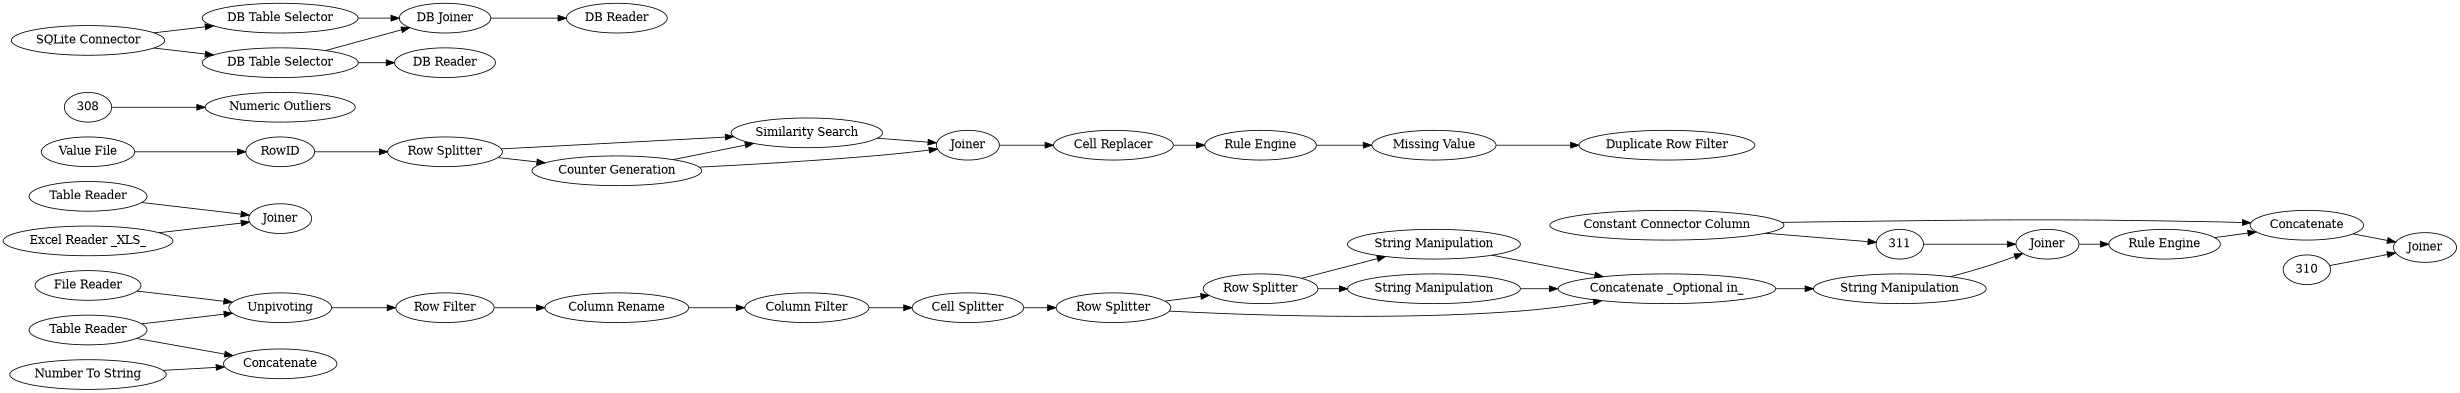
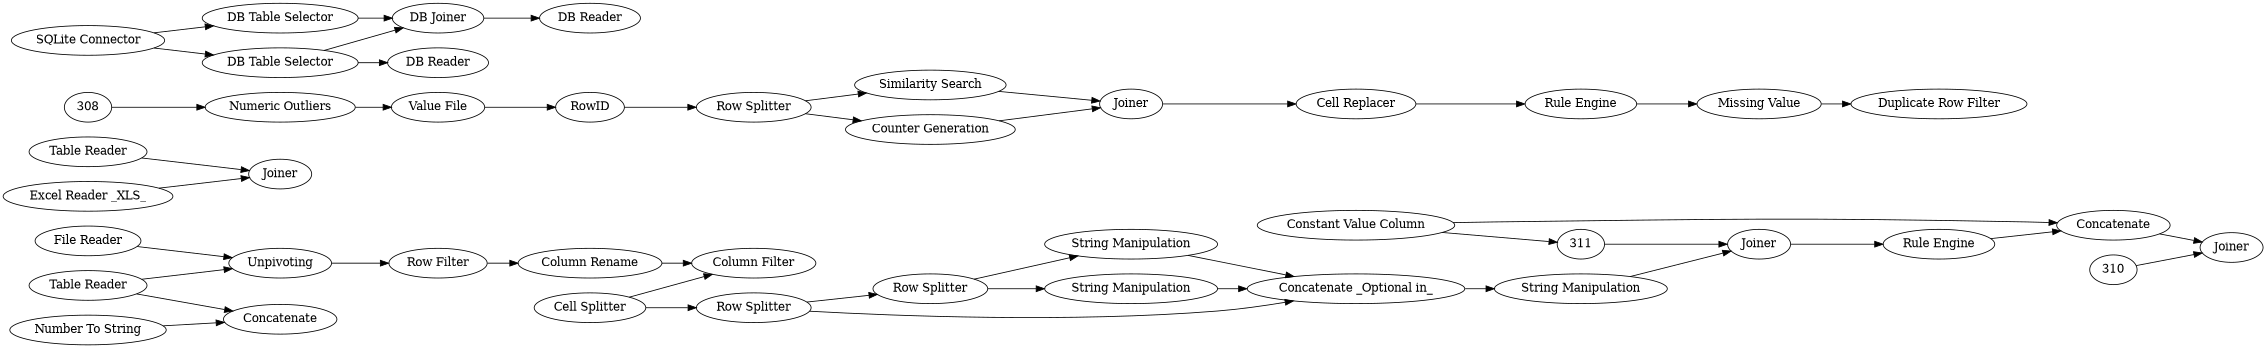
edge "Numeric Outliers" -> "Value File": added
edge "Counter Generation" -> "Similarity Search": removed
node "Constant Connector Column": label "Constant Connector Column" -> "Constant Value Column"
edge "Column Filter" -> "Cell Splitter": reversed
